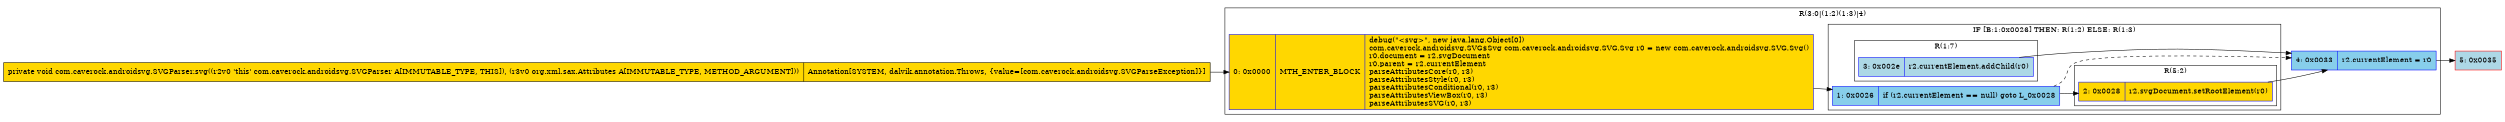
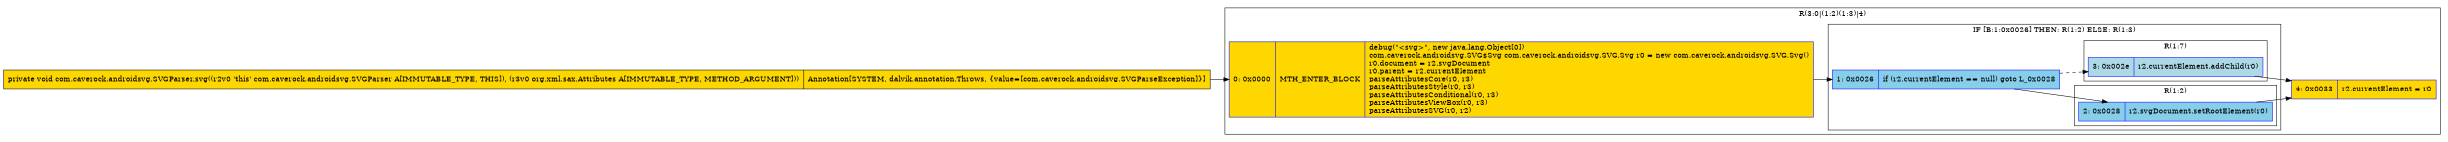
edge "1: 0x0026" -> "4: 0x0033": now "1: 0x0026" -> "3: 0x002e"
node "4: 0x0033": fillcolor skyblue -> gold
node "5: 0x0035": removed
cluster "R(5:2)": label "R(5:2)" -> "R(1:2)"
node "2: 0x0028": fillcolor gold -> skyblue
node "0: 0x0000": text "parseAttributesSVG(r0, r3)" -> "parseAttributesSVG(r0, r2)"
